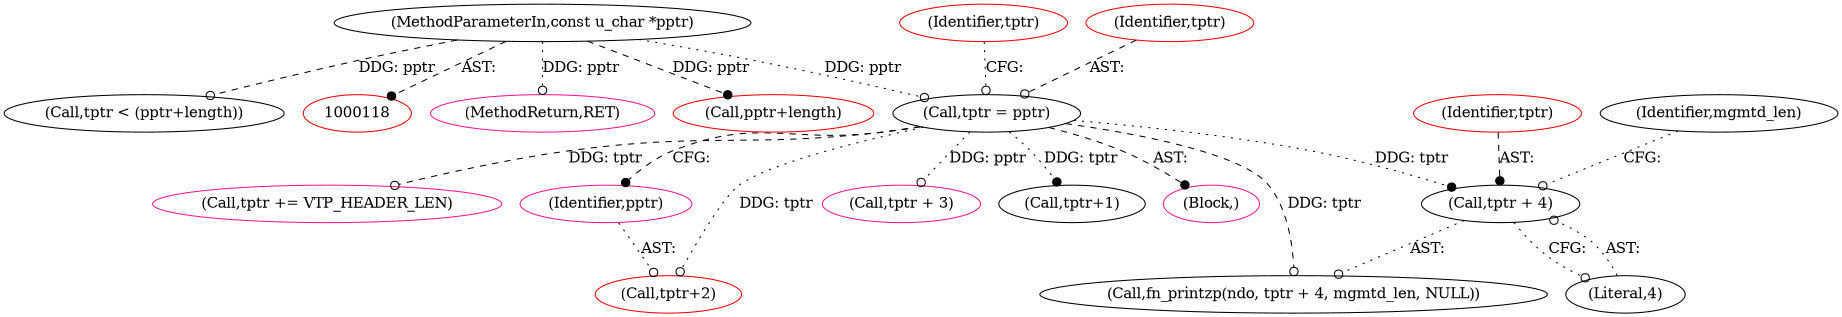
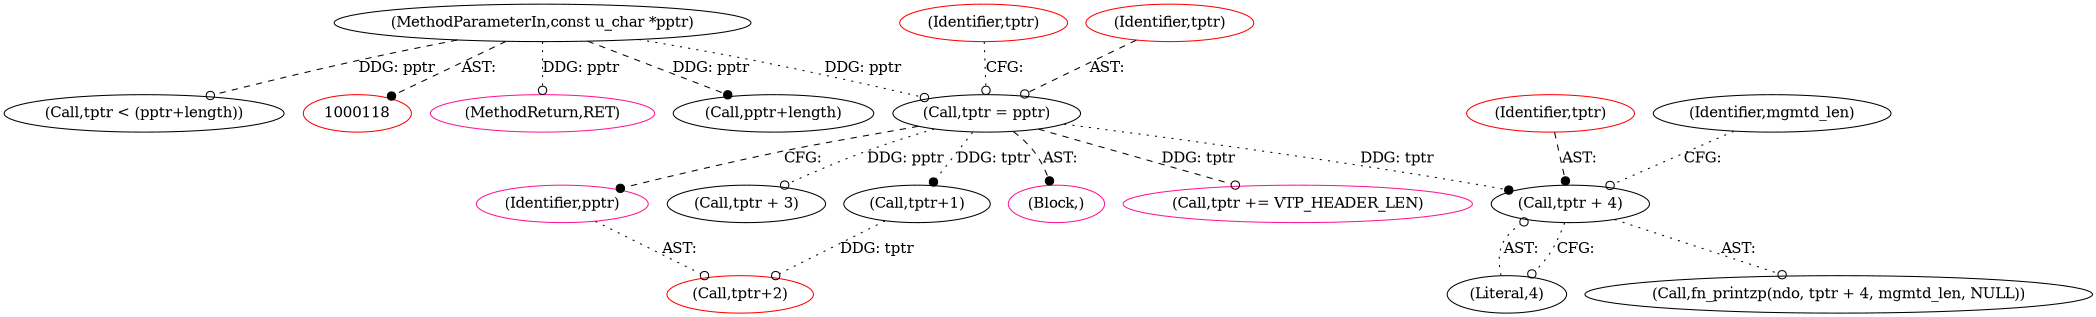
node "(Call,pptr+length)": color red -> black
edge "(Call,tptr = pptr)" -> "(Call,fn_printzp(ndo, tptr + 4, mgmtd_len, NULL))": removed, label "DDG: tptr"
edge "(Call,tptr = pptr)" -> "(Call,tptr+2)": now "(Call,tptr+1)" -> "(Call,tptr+2)"
node "(Call,tptr + 3)": color deeppink -> black
